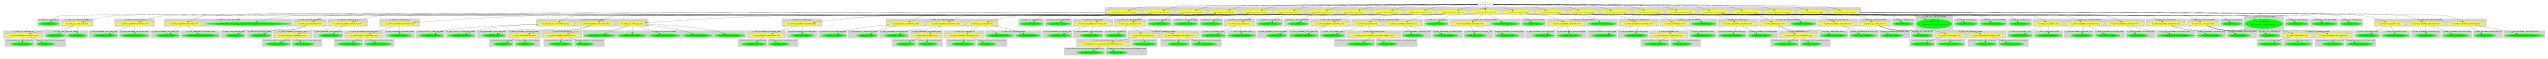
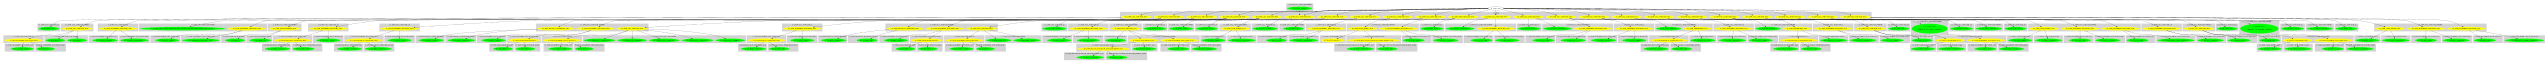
node "NT_DIVISION_CALL_FUNCTION_4632": label "NT_DIVISION_CALL_FUNCTION_4632" -> "NT_EXPR_CALL_FUNCTION_4632"
edge "NT_EXPR_CALL_FUNCTION_4700" -> "NT_ID_4702< Eysenck >": reversed
node "NT_ID_4733< Recall >": fillcolor green -> yellow
